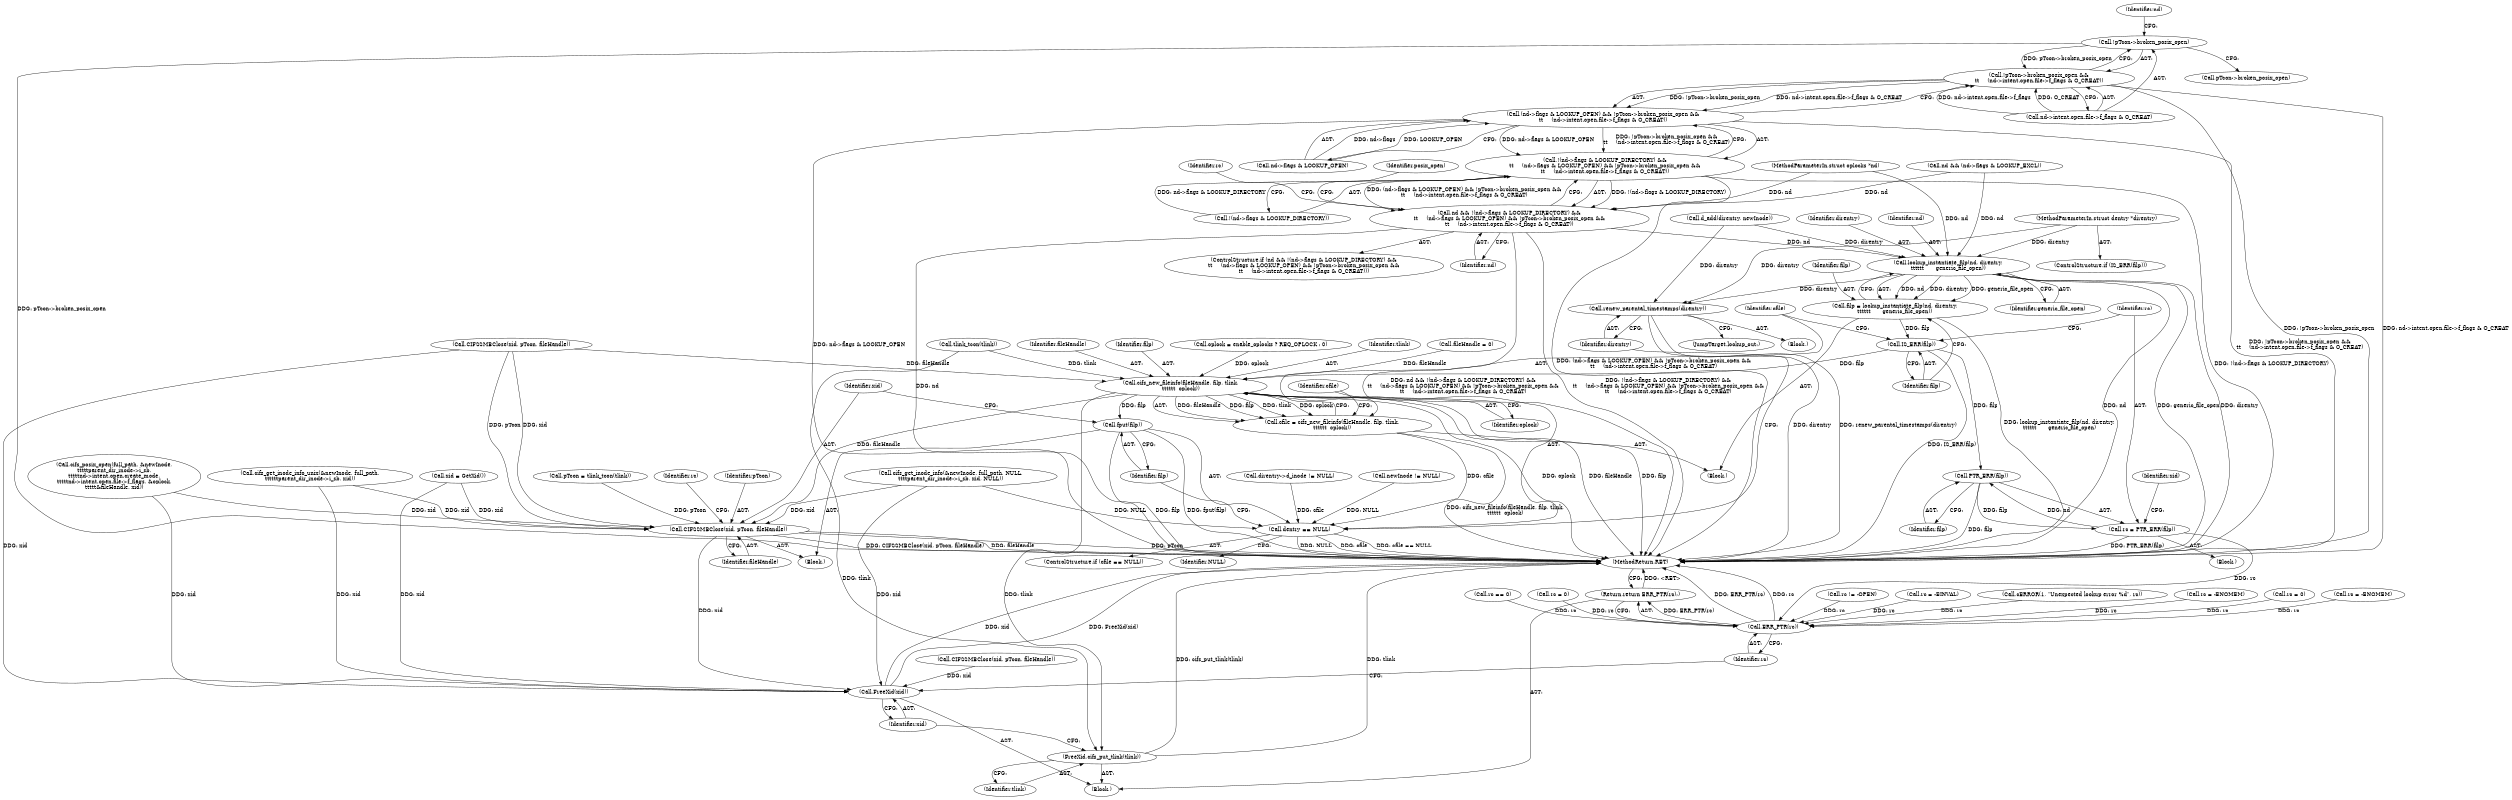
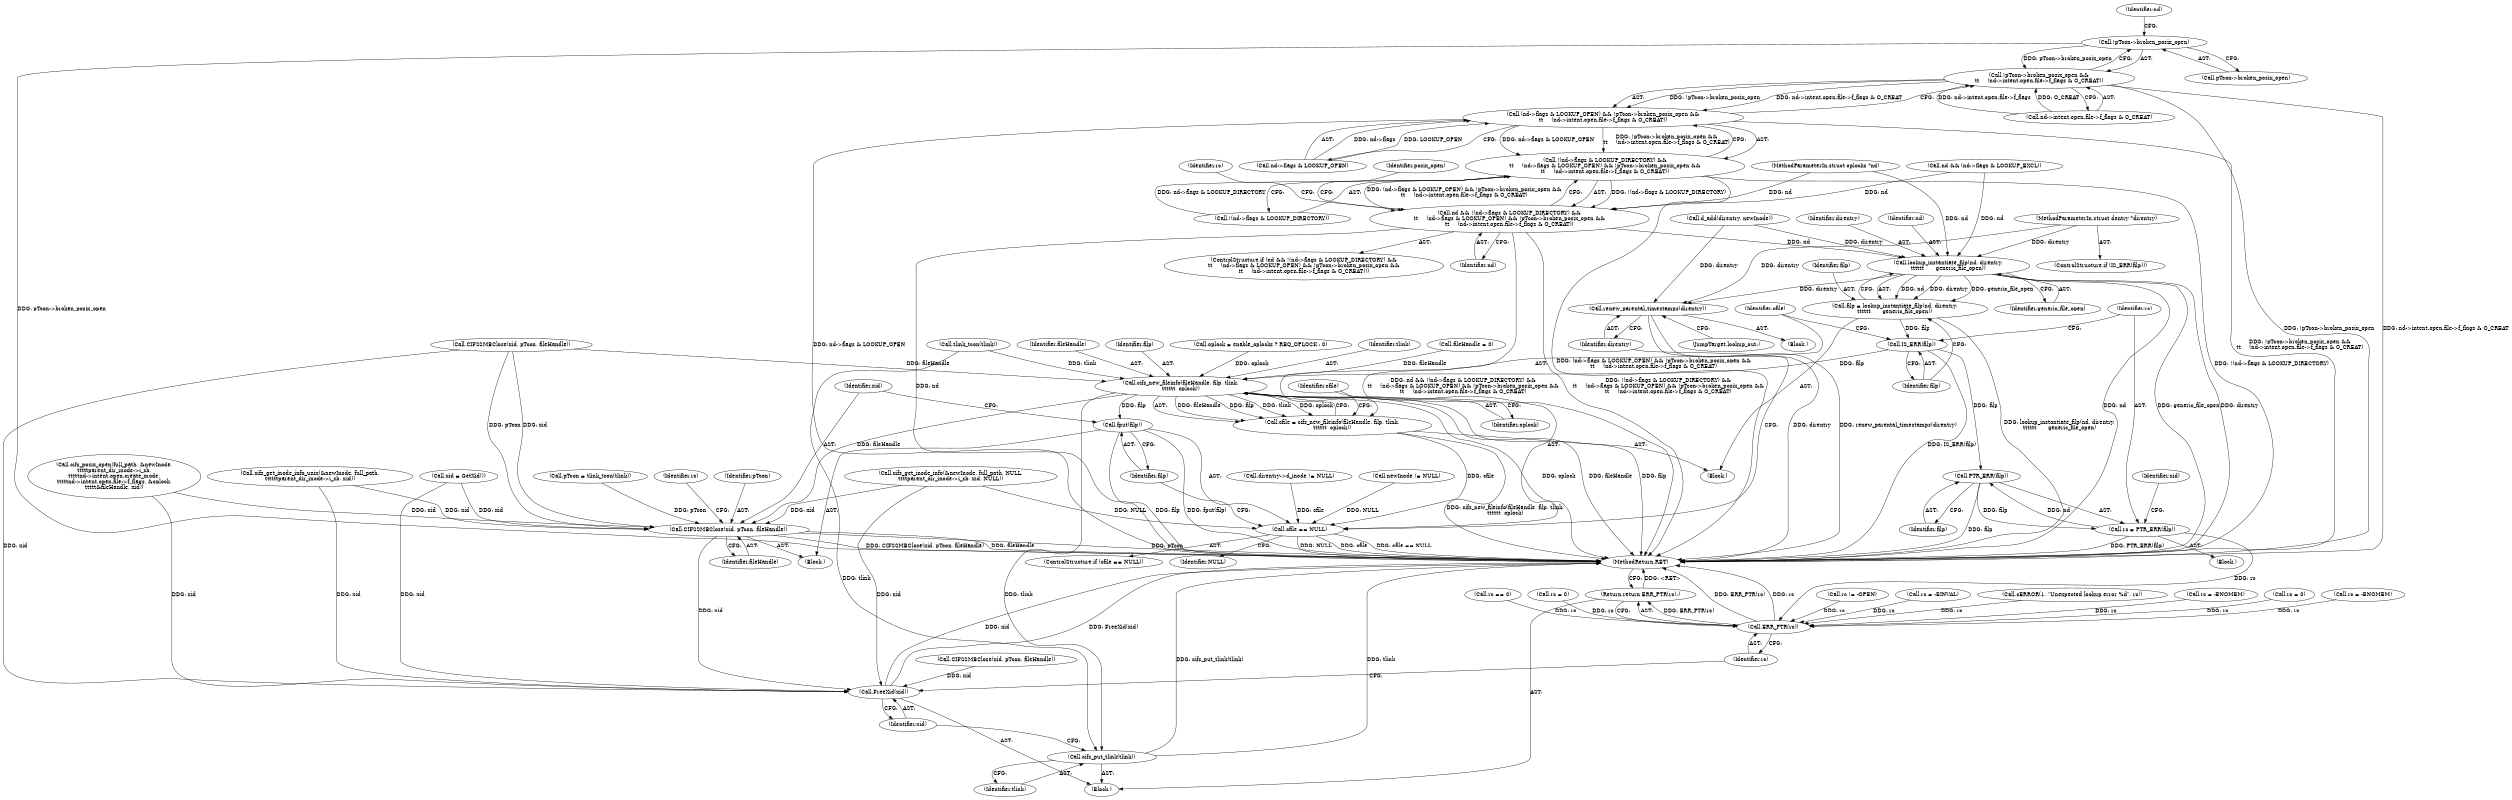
edge "(Call,nd->intent.open.file->f_flags & O_CREAT)" -> "(Call,!pTcon->broken_posix_open)": now "(Call,pTcon->broken_posix_open)" -> "(Call,!pTcon->broken_posix_open)"
edge "(Call,renew_parental_timestamps(direntry))" -> "(JumpTarget,lookup_out:)": reversed
node "(Call,dentry == NULL)": label "(Call,dentry == NULL)" -> "(Call,cfile == NULL)"
node "(FreeXid,cifs_put_tlink(tlink))": label "(FreeXid,cifs_put_tlink(tlink))" -> "(Call,cifs_put_tlink(tlink))"
